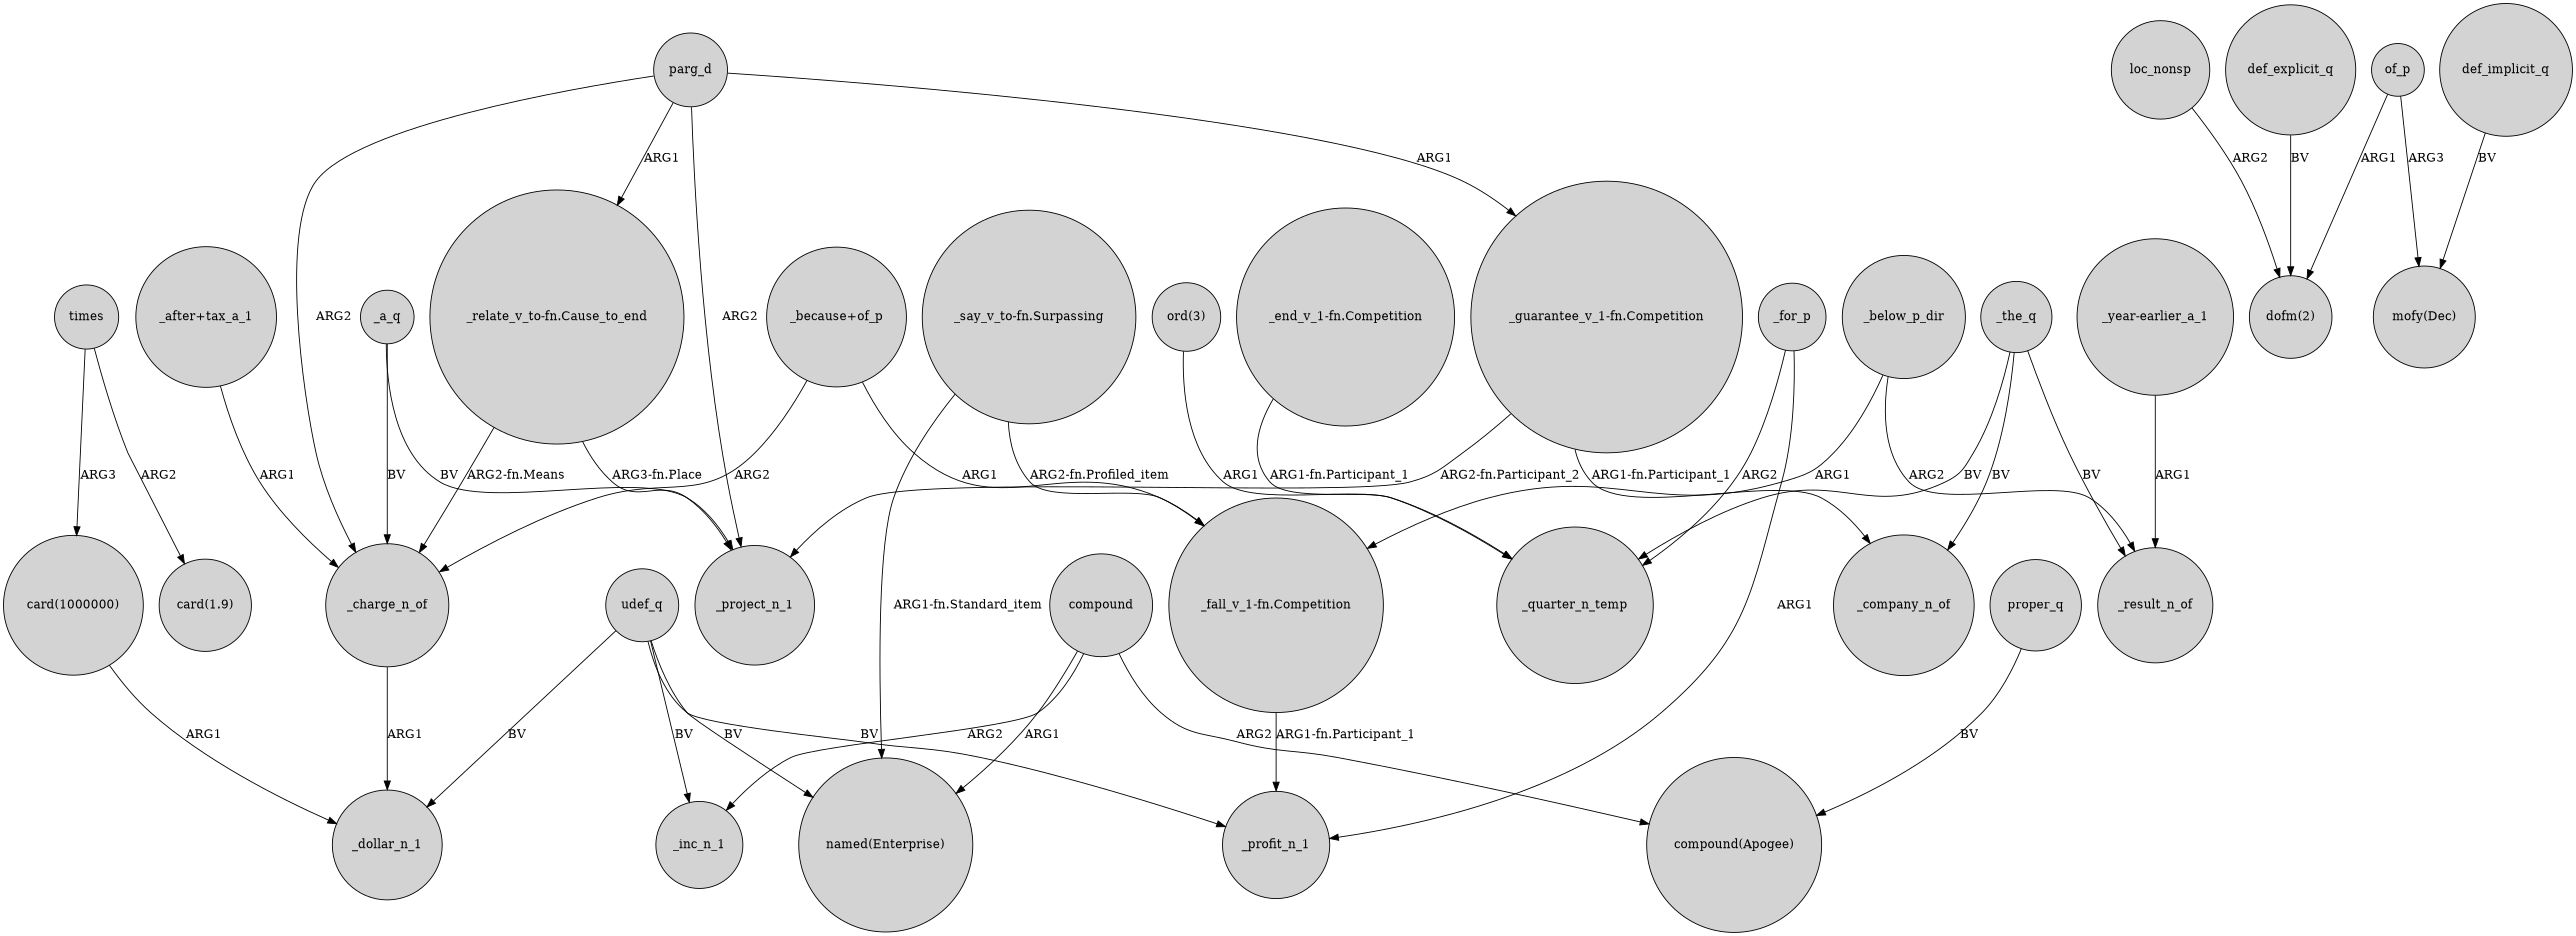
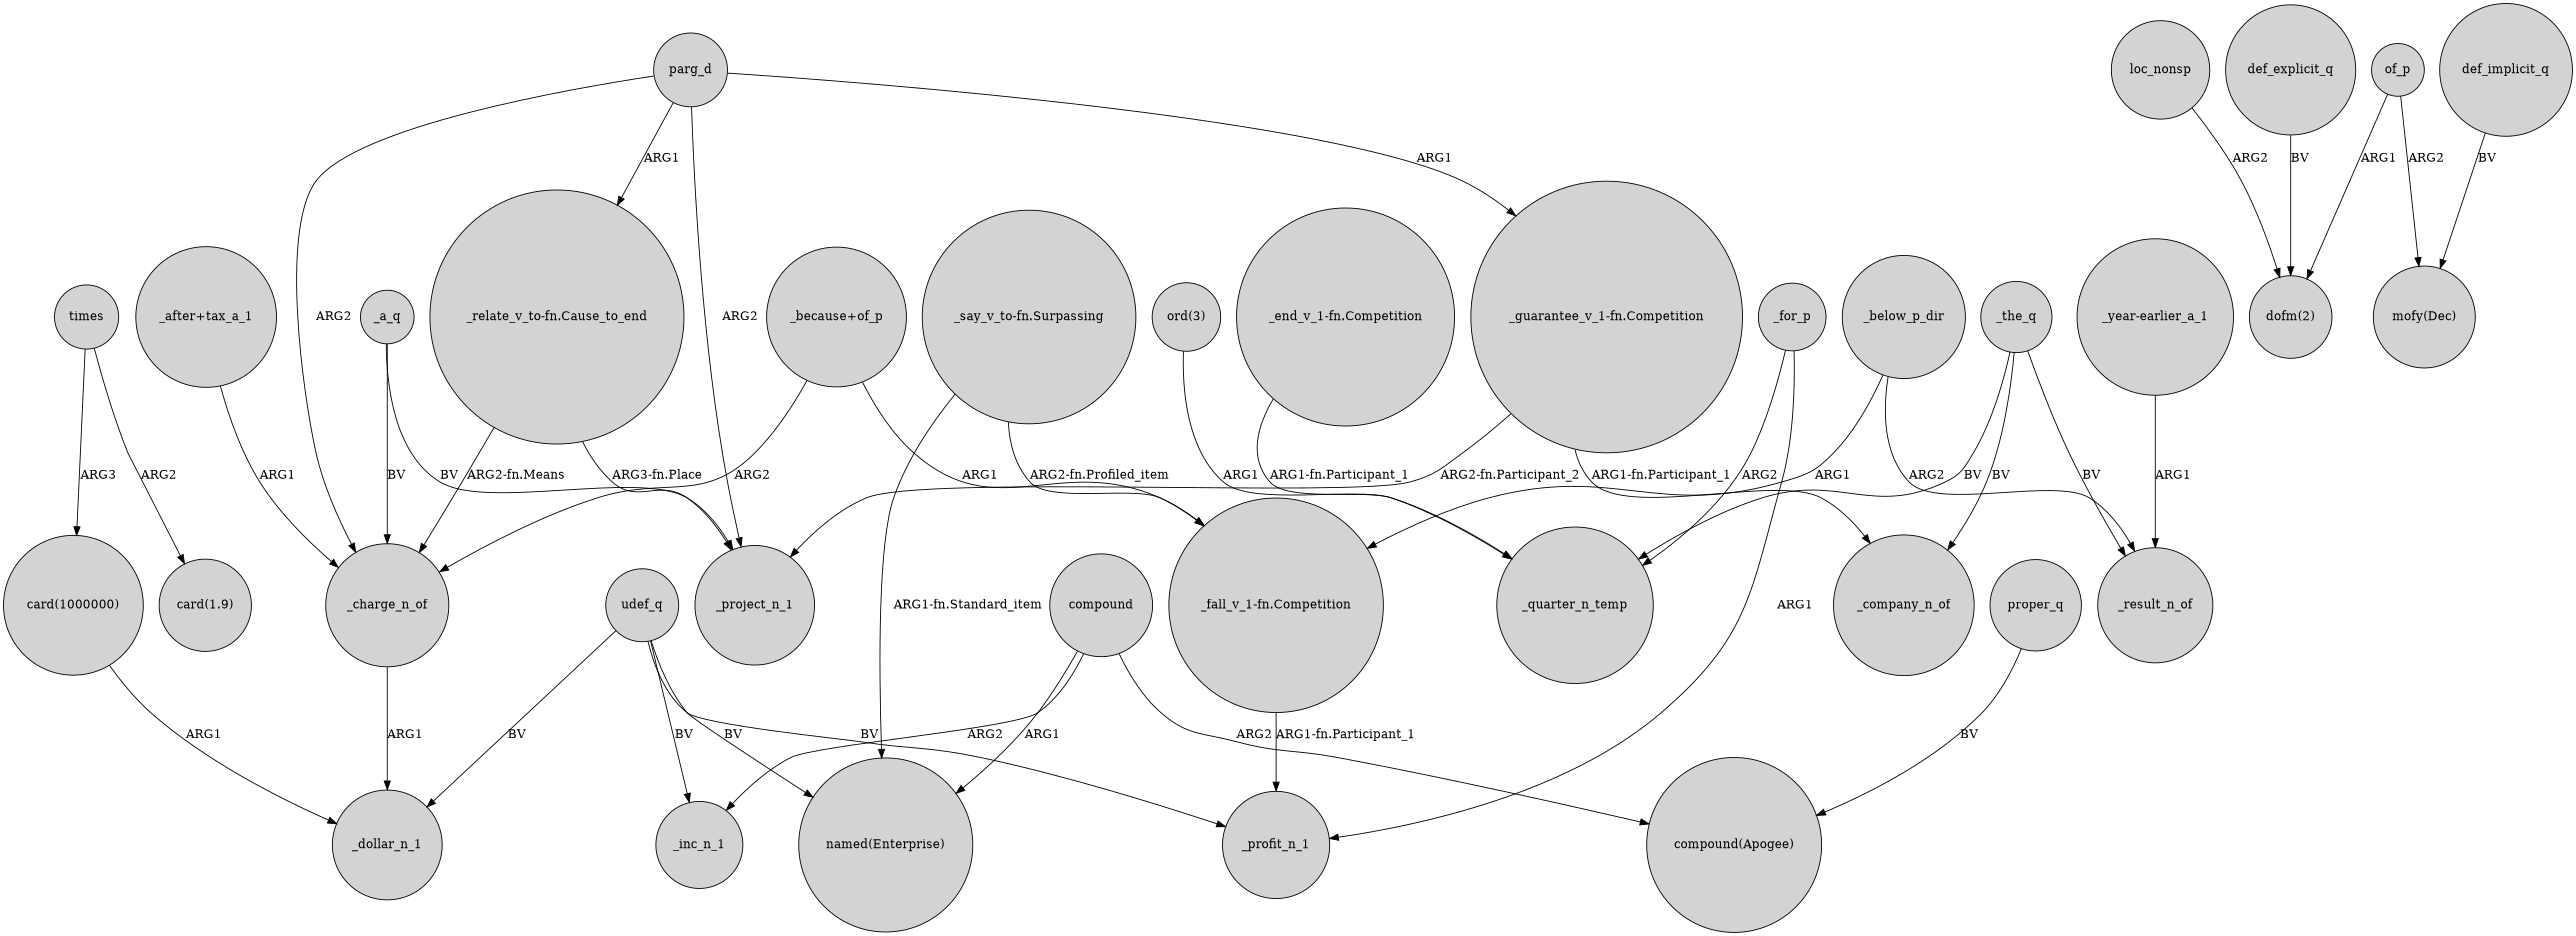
edge "of_p" -> "mofy(Dec)": label "ARG3" -> "ARG2"
